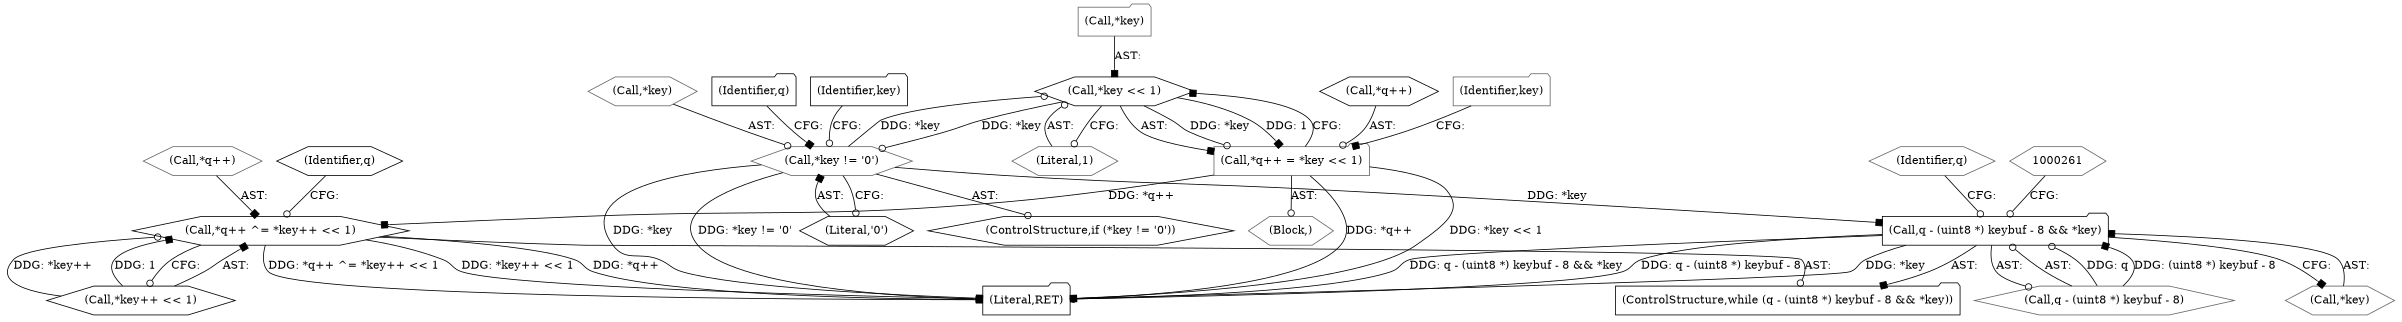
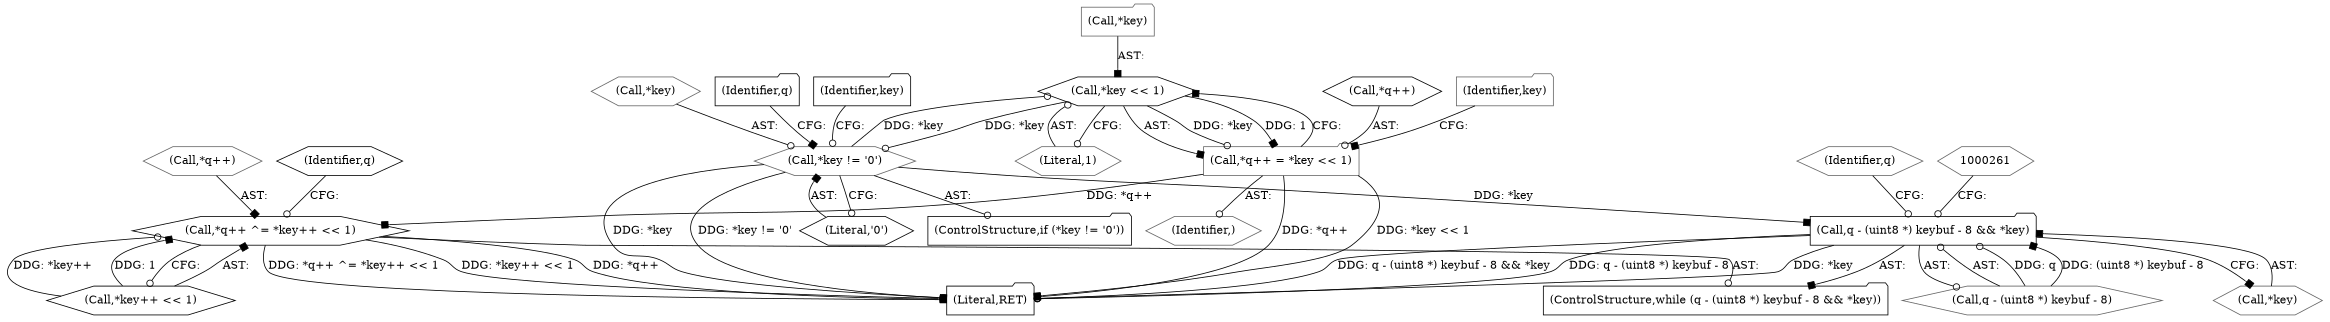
node "(ControlStructure,if (*key != '0'))": shape hexagon -> folder
node "(Block,)": label "(Block,)" -> "(Identifier,)"
